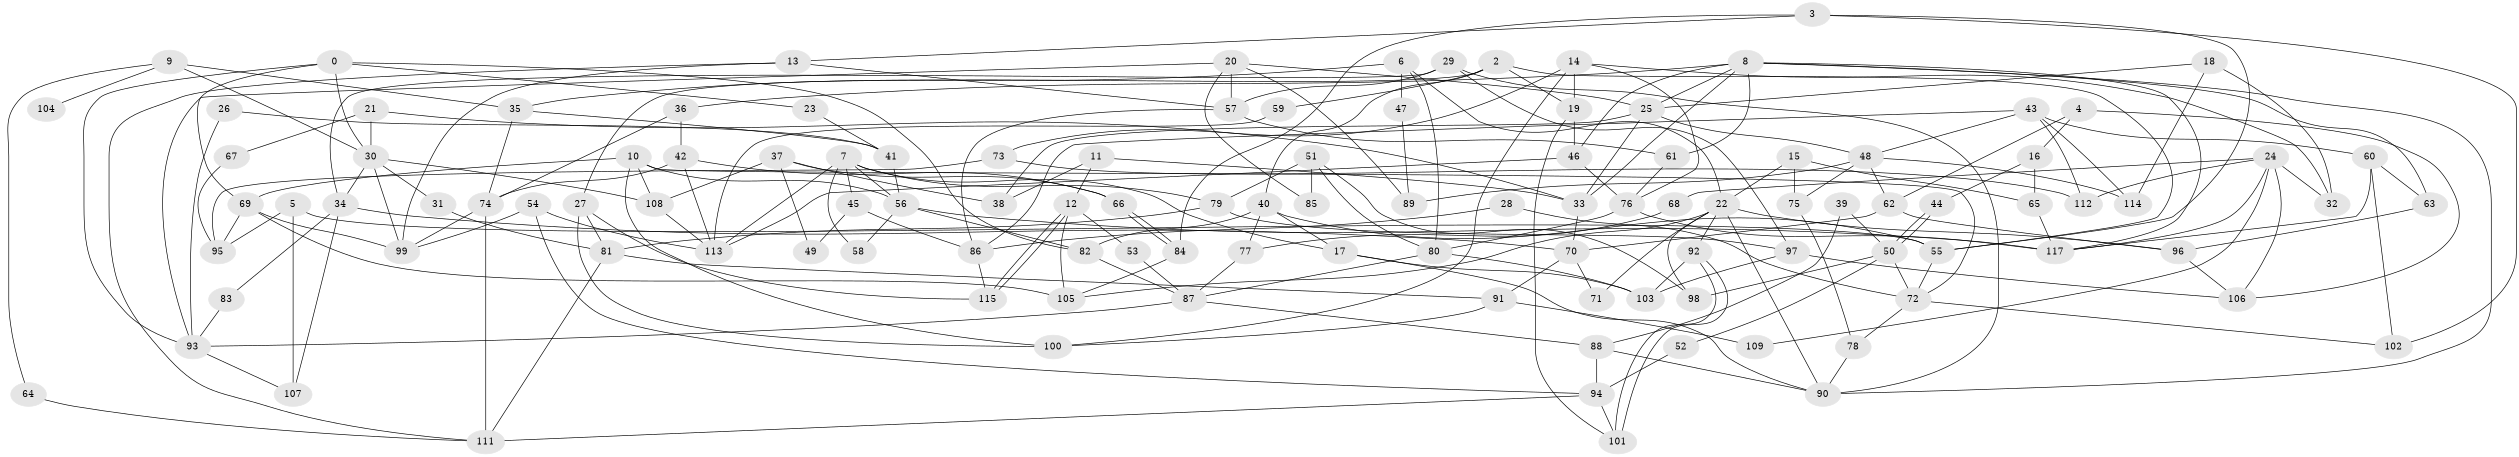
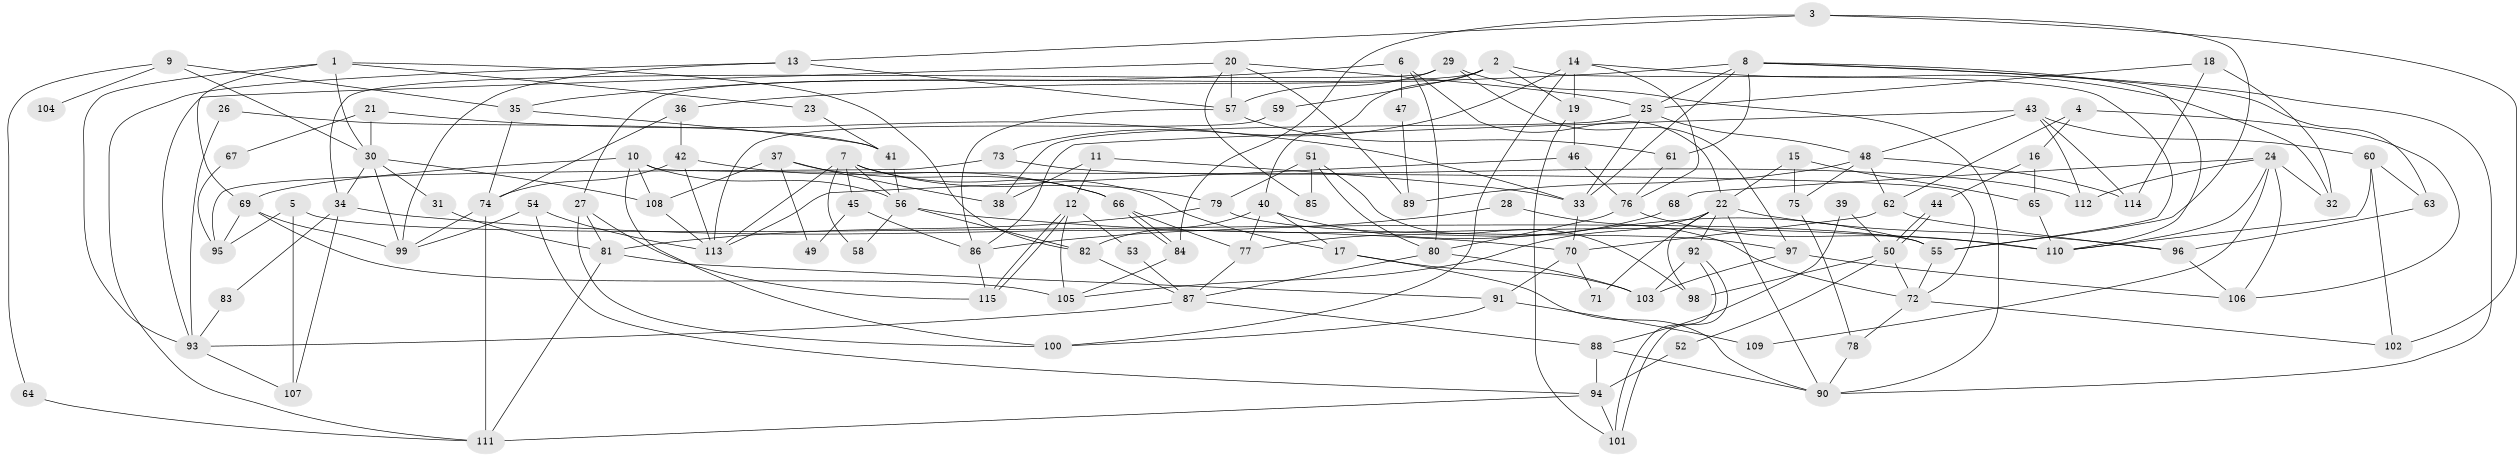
node "0": label "0" -> "1"
edge "8" -- "46": removed
edge "66" -- "77": added
node "117": label "117" -> "110"
